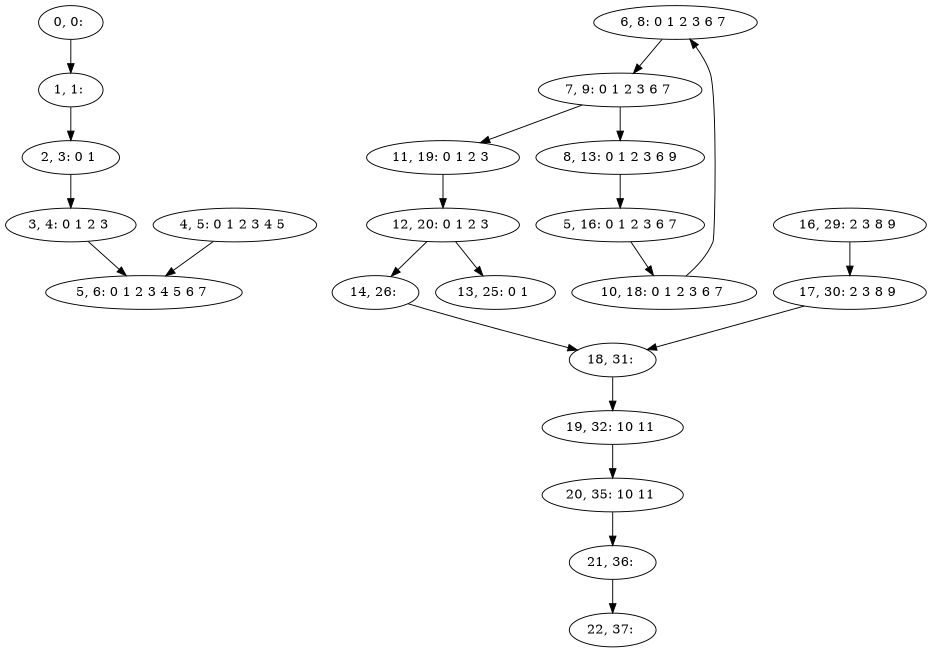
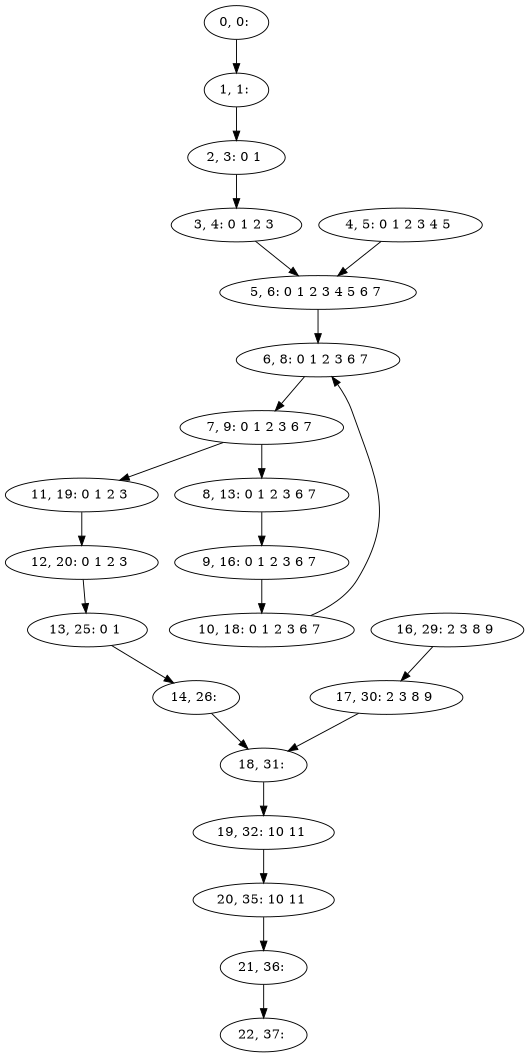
node "8, 13: 0 1 2 3 6 9": label "8, 13: 0 1 2 3 6 9" -> "8, 13: 0 1 2 3 6 7"
node "5, 16: 0 1 2 3 6 7": label "5, 16: 0 1 2 3 6 7" -> "9, 16: 0 1 2 3 6 7"
edge "12, 20: 0 1 2 3" -> "14, 26:": now "13, 25: 0 1" -> "14, 26:"
edge "5, 6: 0 1 2 3 4 5 6 7" -> "6, 8: 0 1 2 3 6 7": added
